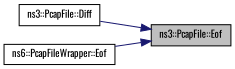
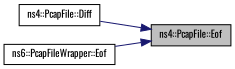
node "ns3::PcapFile::Diff": label "ns3::PcapFile::Diff" -> "ns4::PcapFile::Diff"
node "ns3::PcapFile::Eof": label "ns3::PcapFile::Eof" -> "ns4::PcapFile::Eof"
